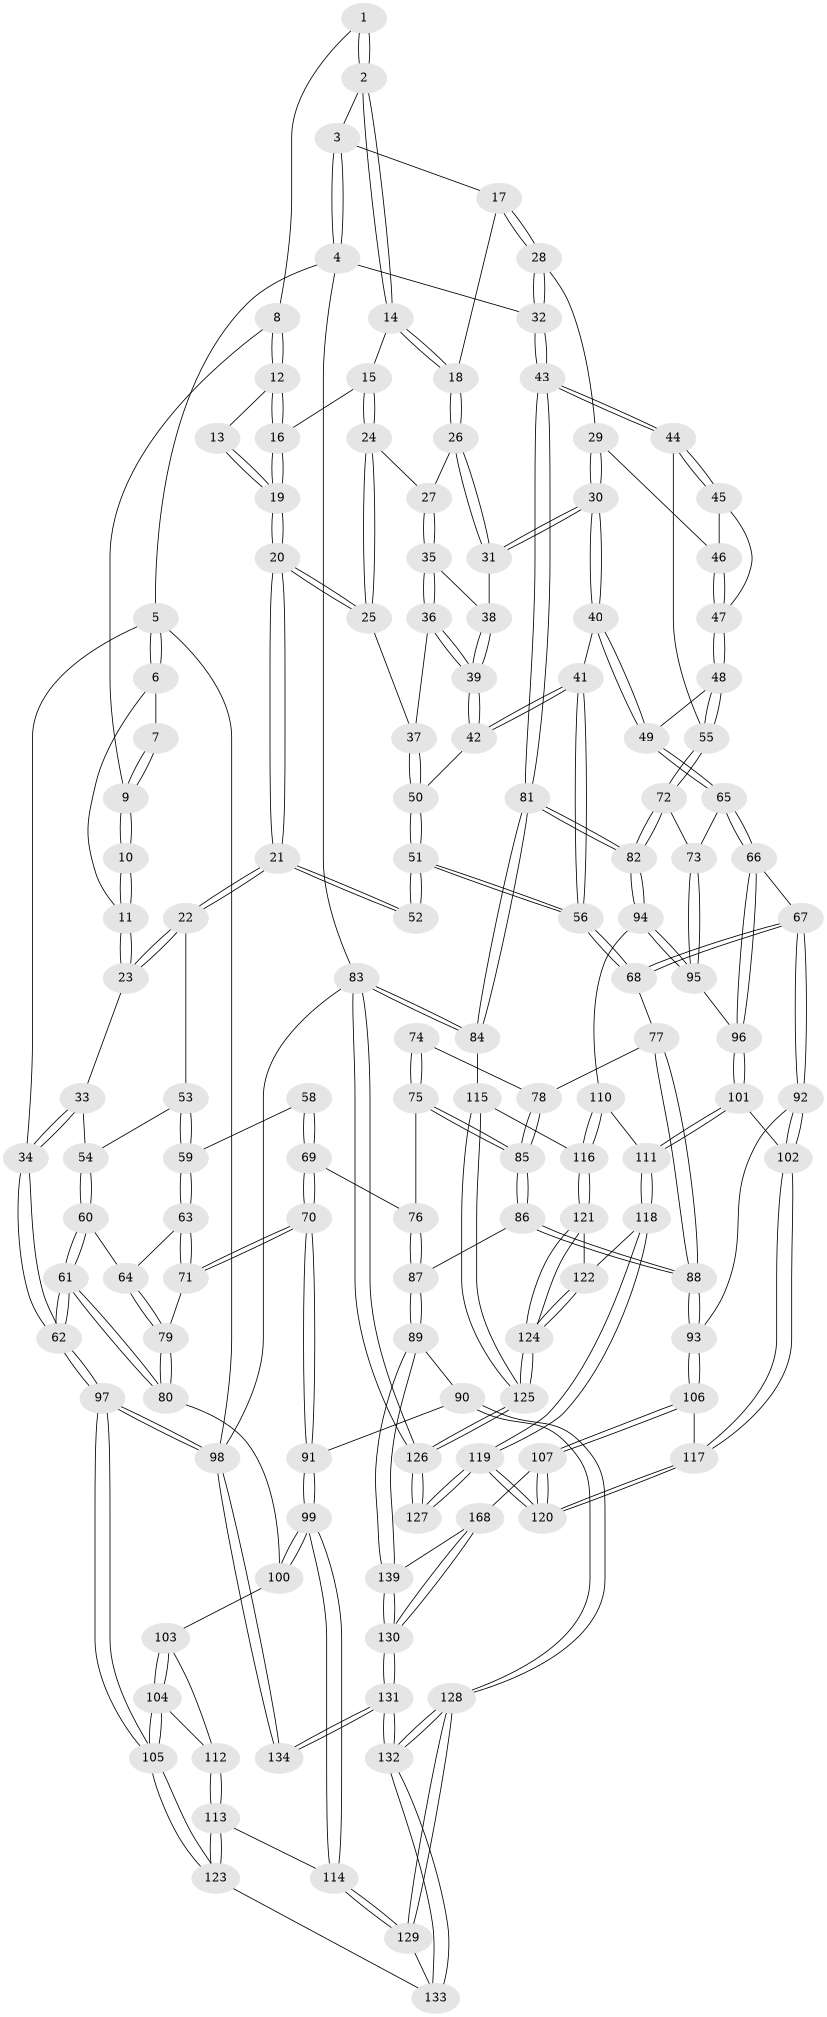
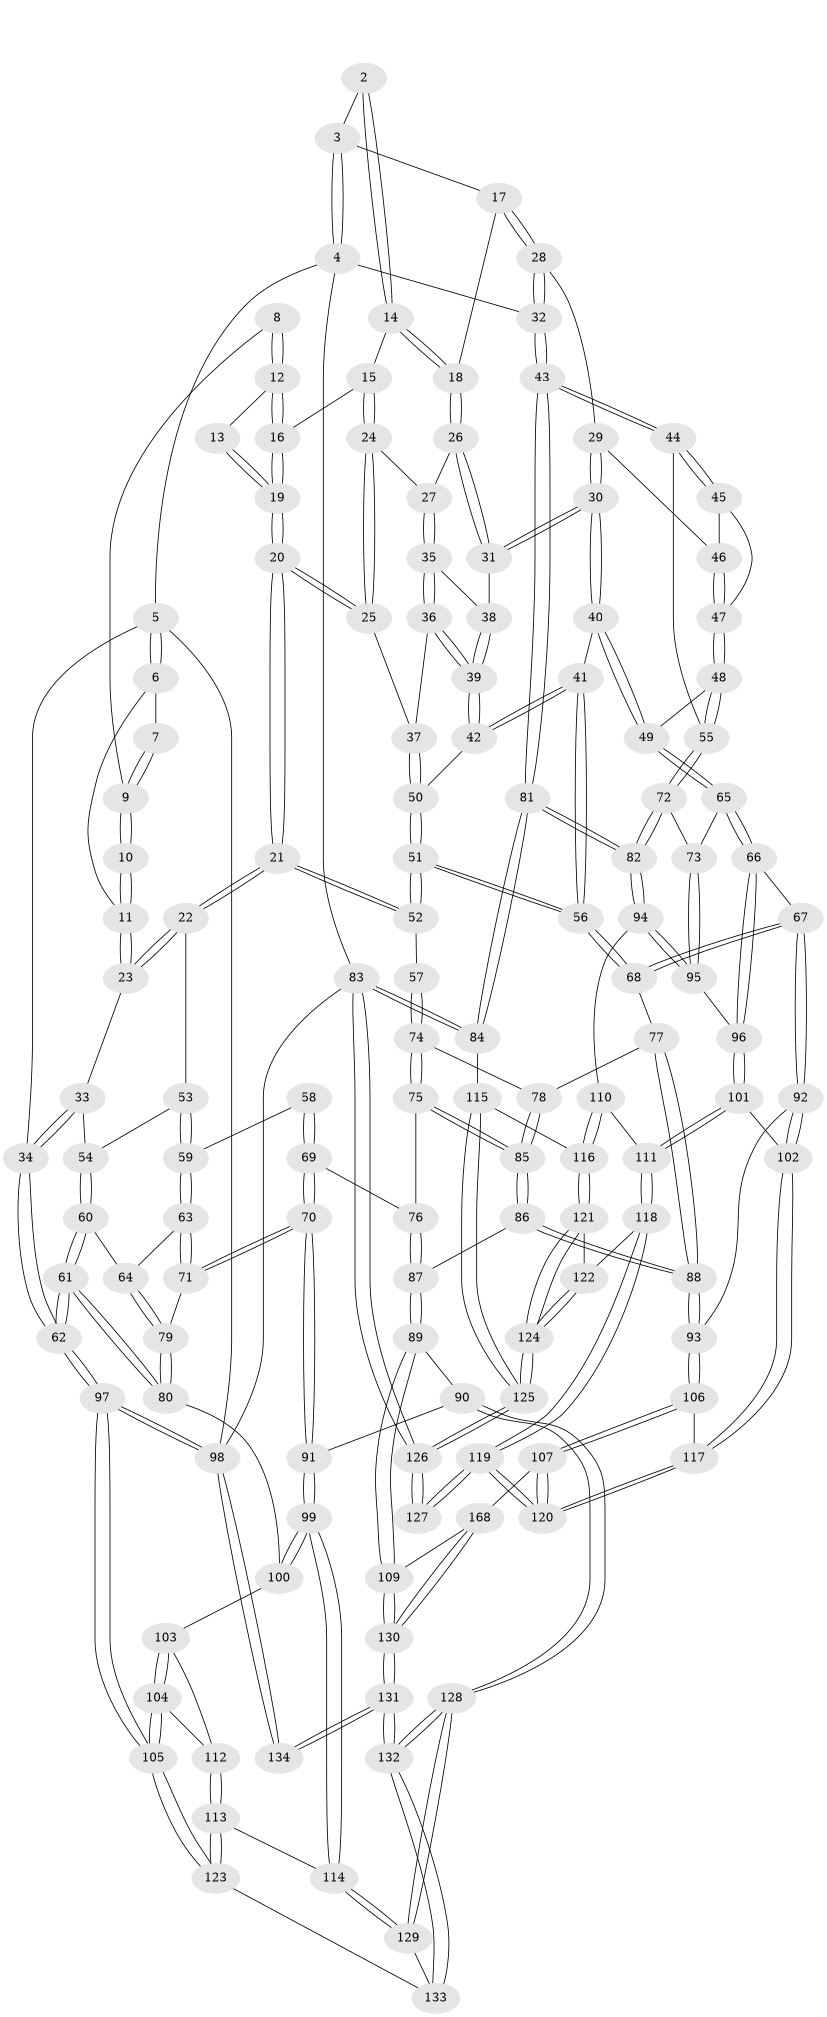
node "1": removed
node "57": added
node "139": label "139" -> "109"
